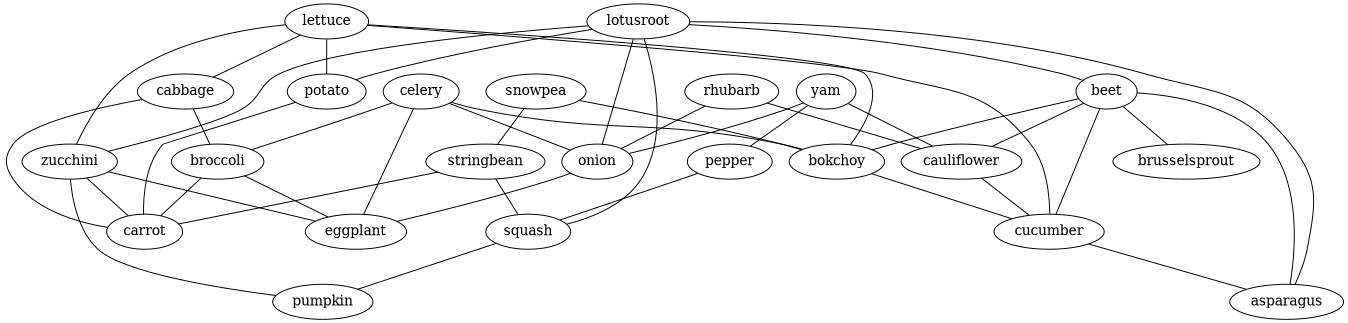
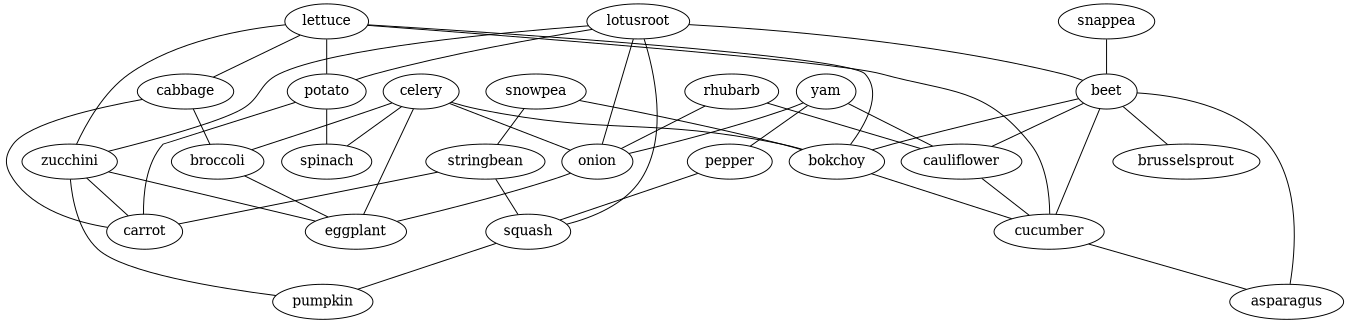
node "snappea": added
edge "lotusroot" -- "asparagus": removed
node "spinach": added
edge "broccoli" -- "carrot": removed
